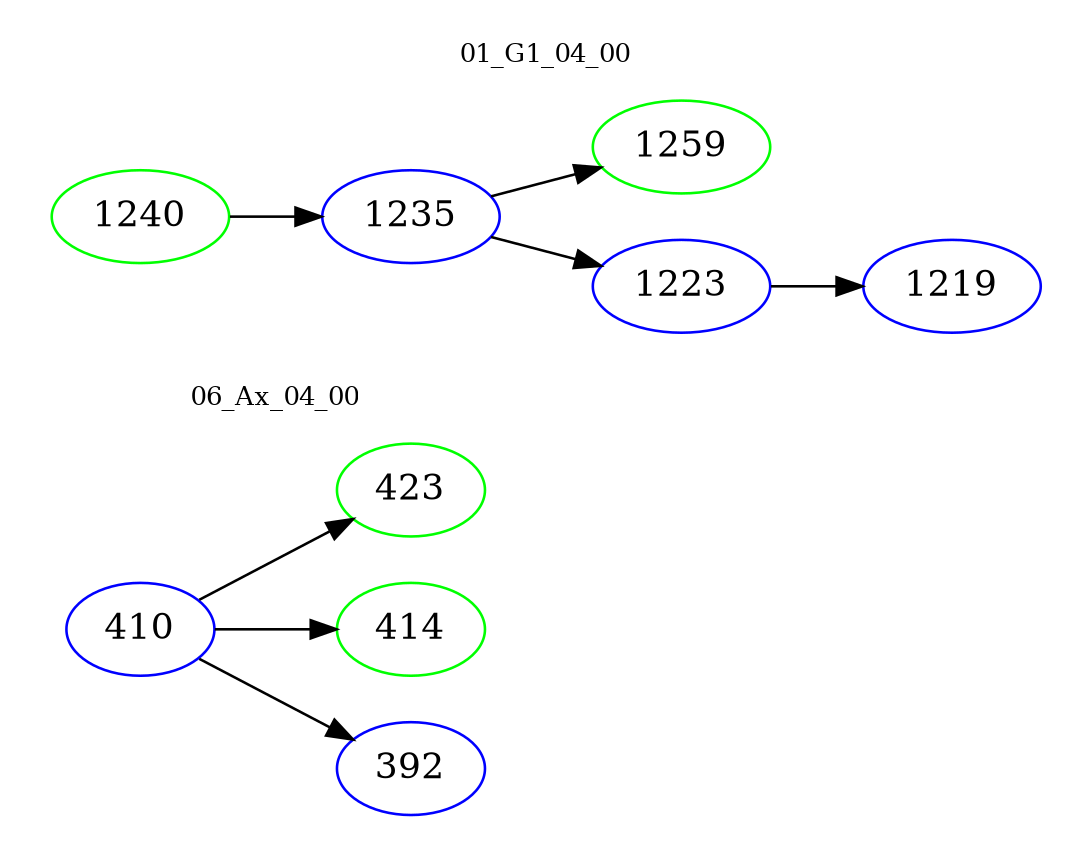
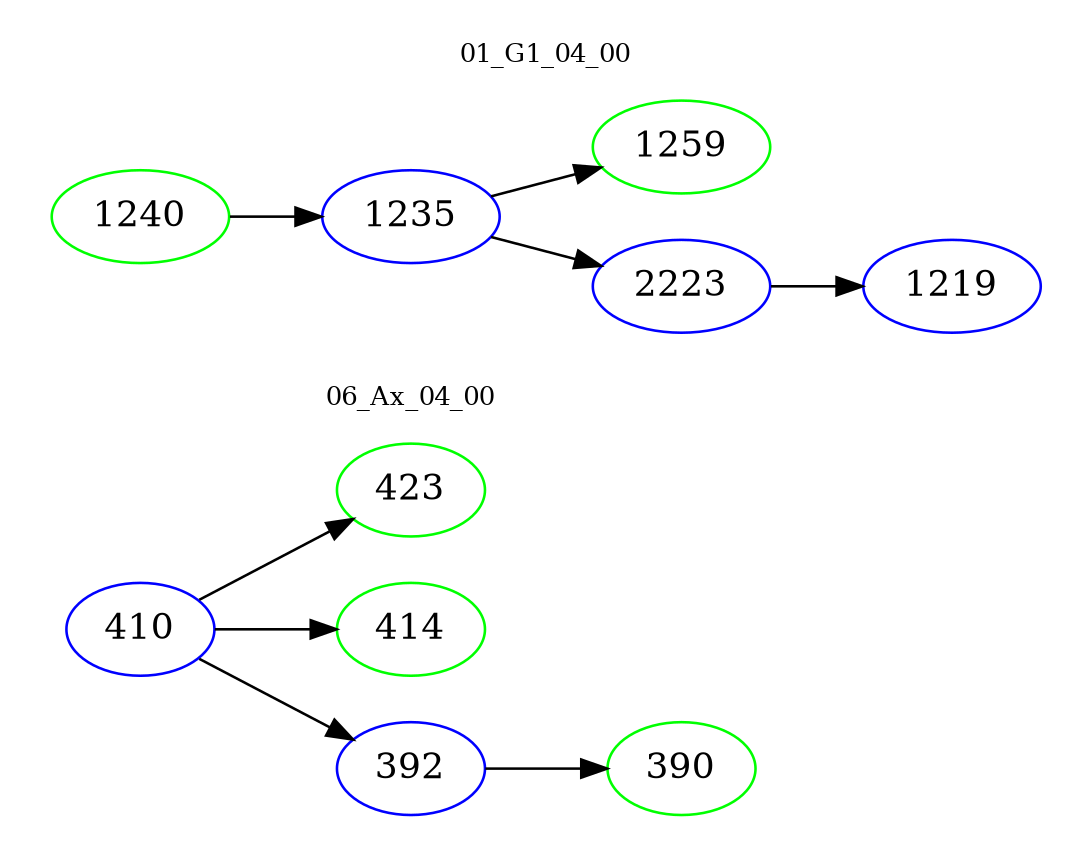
node "1223": label "1223" -> "2223"
node "390": added
